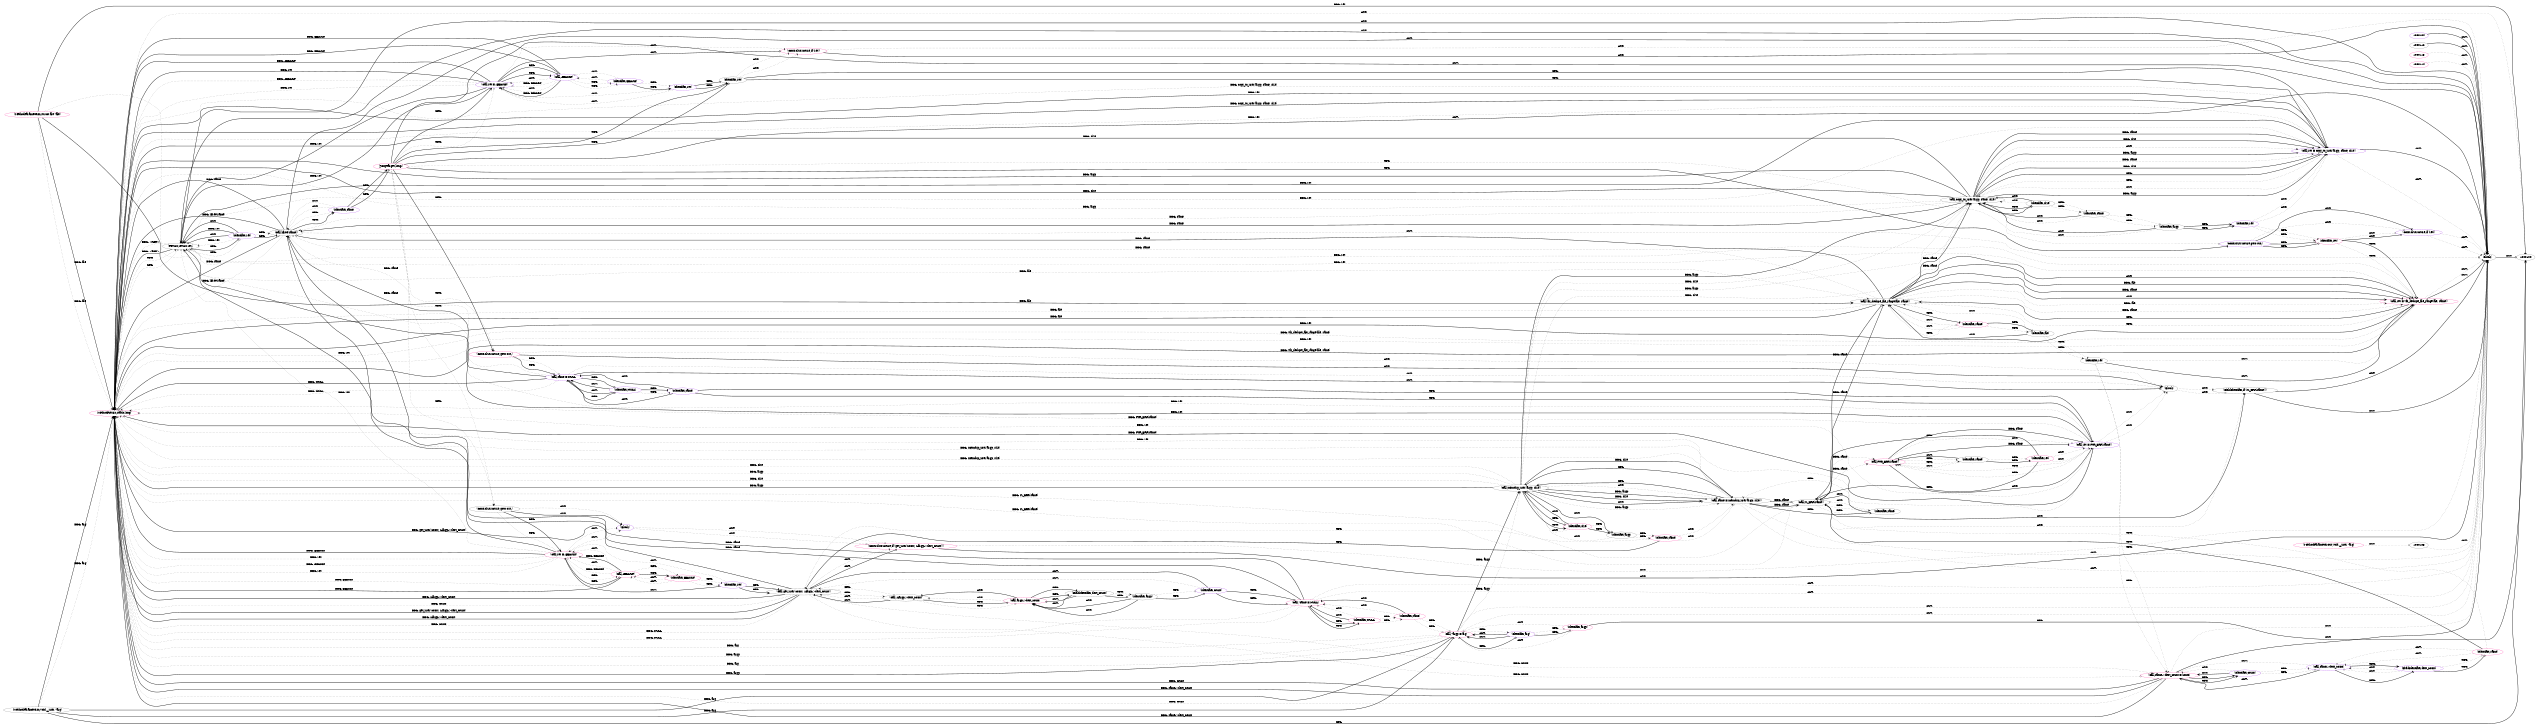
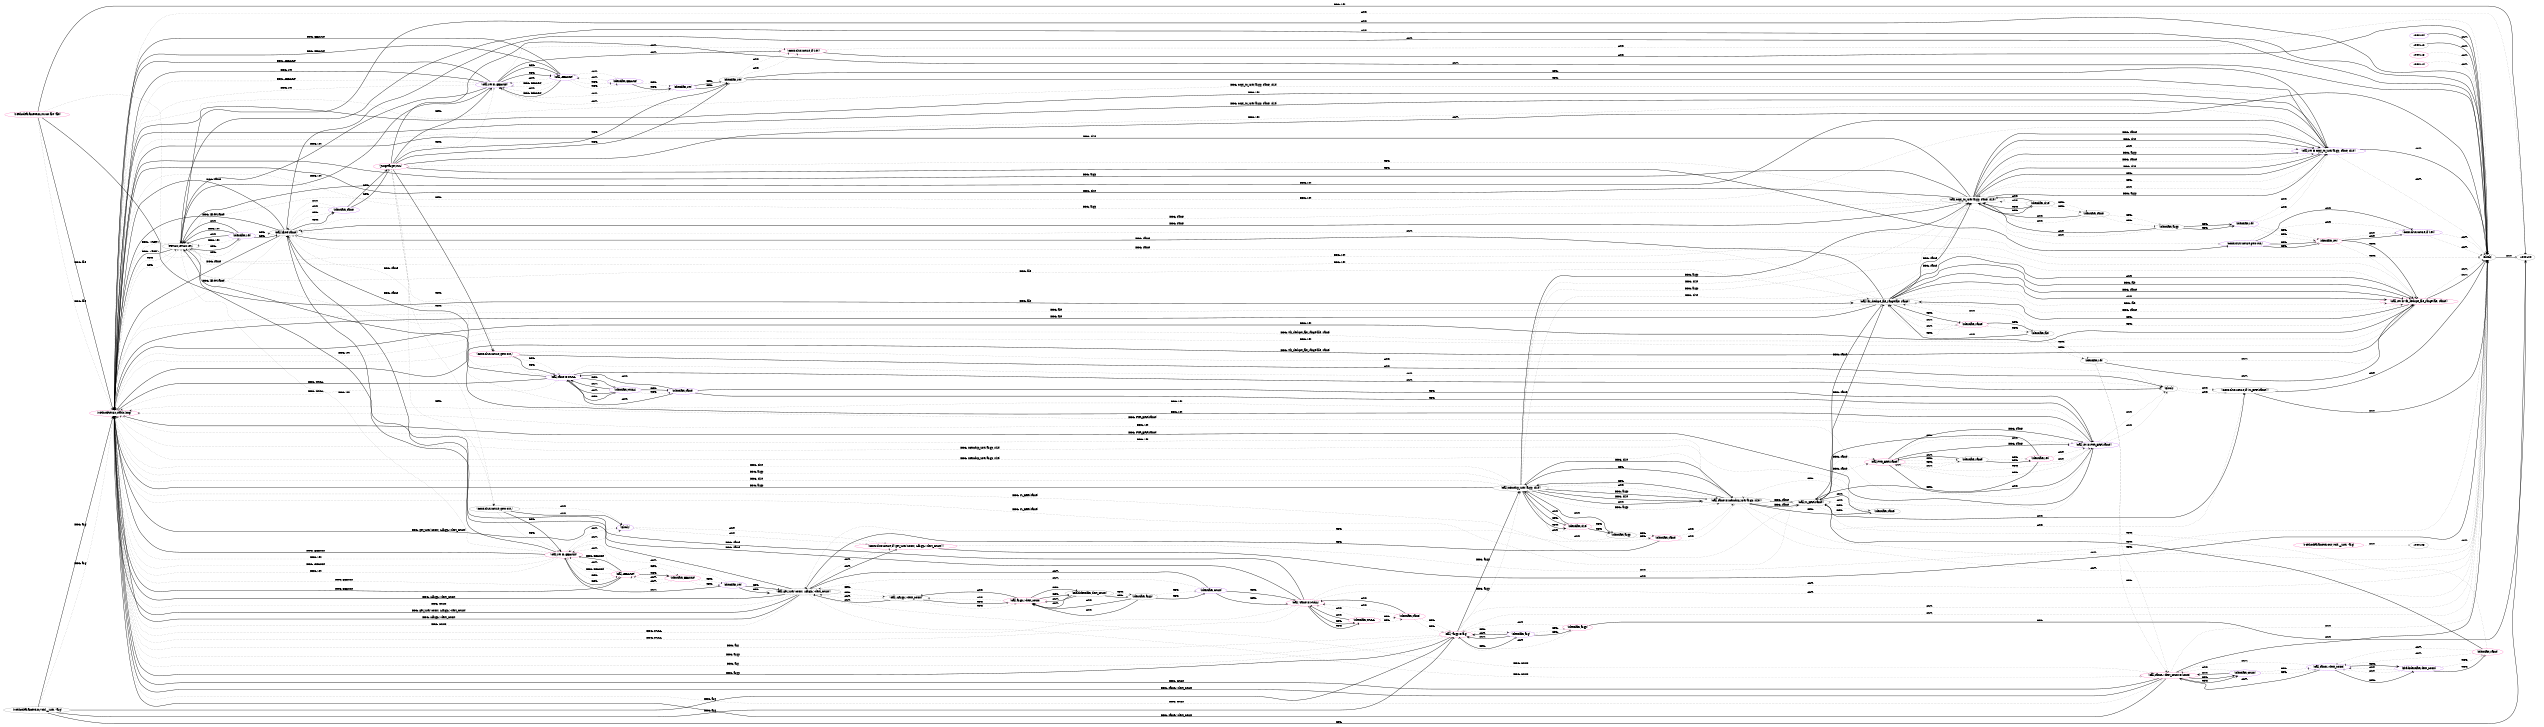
node "(JumpTarget,long:)": label "(JumpTarget,long:)" -> "(JumpTarget,out:)"
node "(FieldIdentifier,if (IS_ERR(same)))": label "(FieldIdentifier,if (IS_ERR(same)))" -> "(ControlStructure,if (IS_ERR(same)))"
